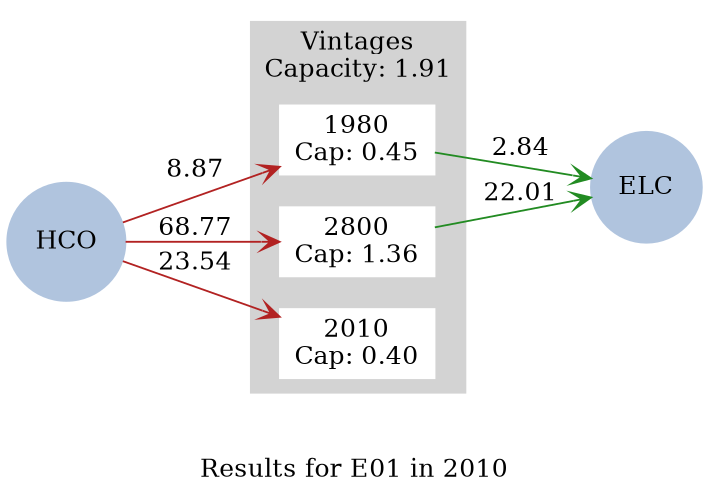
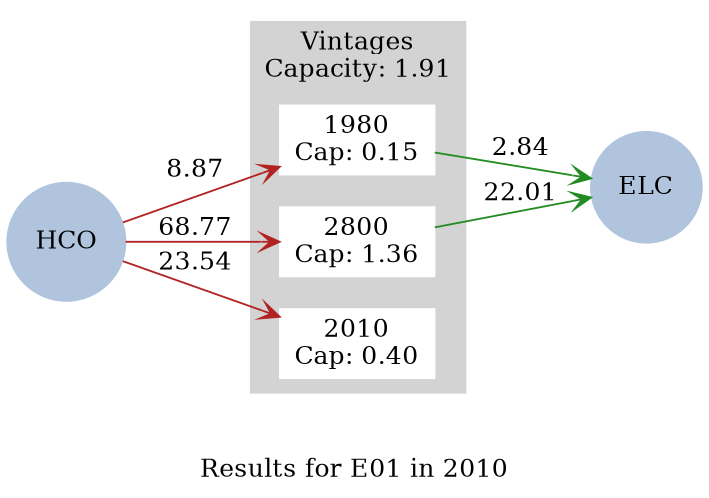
node "1980 Cap: 0.45": label "1980 Cap: 0.45" -> "1980 Cap: 0.15"
